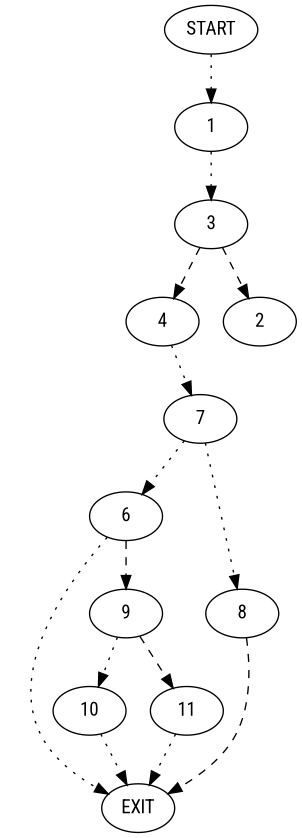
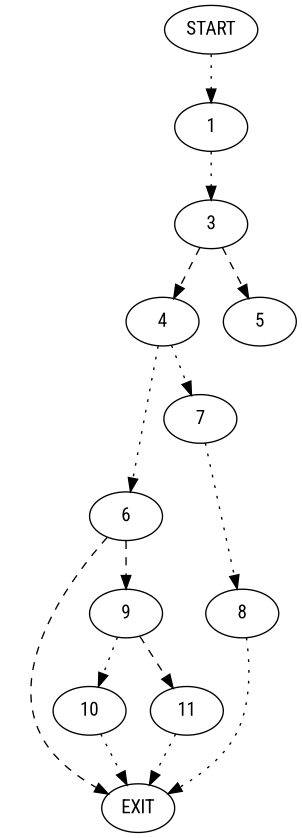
node "2": label "2" -> "5"
edge "7" -> "6": now "4" -> "6"
edge "6" -> "EXIT": style dotted -> dashed
edge "8" -> "EXIT": style dashed -> dotted
